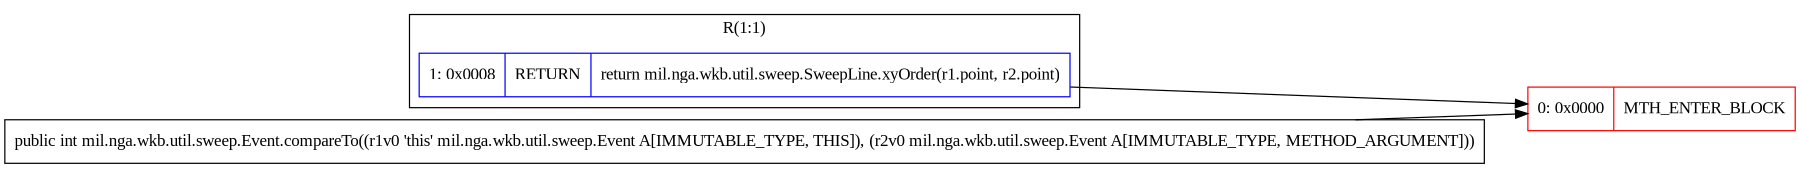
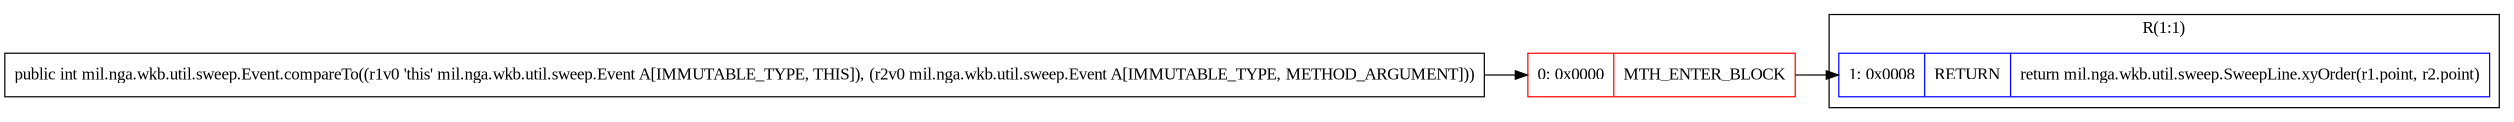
edge "1: 0x0008" -> "0: 0x0000": reversed
